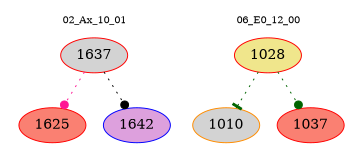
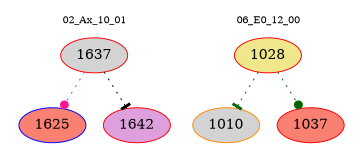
edge "1637" -> "1642": arrowhead dot -> tee
node "1625": color red -> blue
node "1642": color blue -> red
